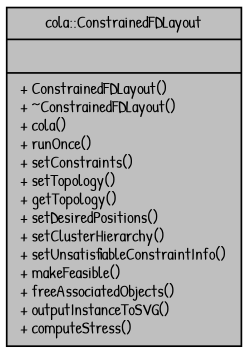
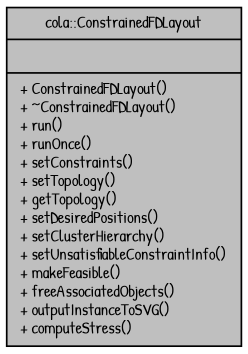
node "cola::ConstrainedFDLayout": text "+ cola()" -> "+ run()"
